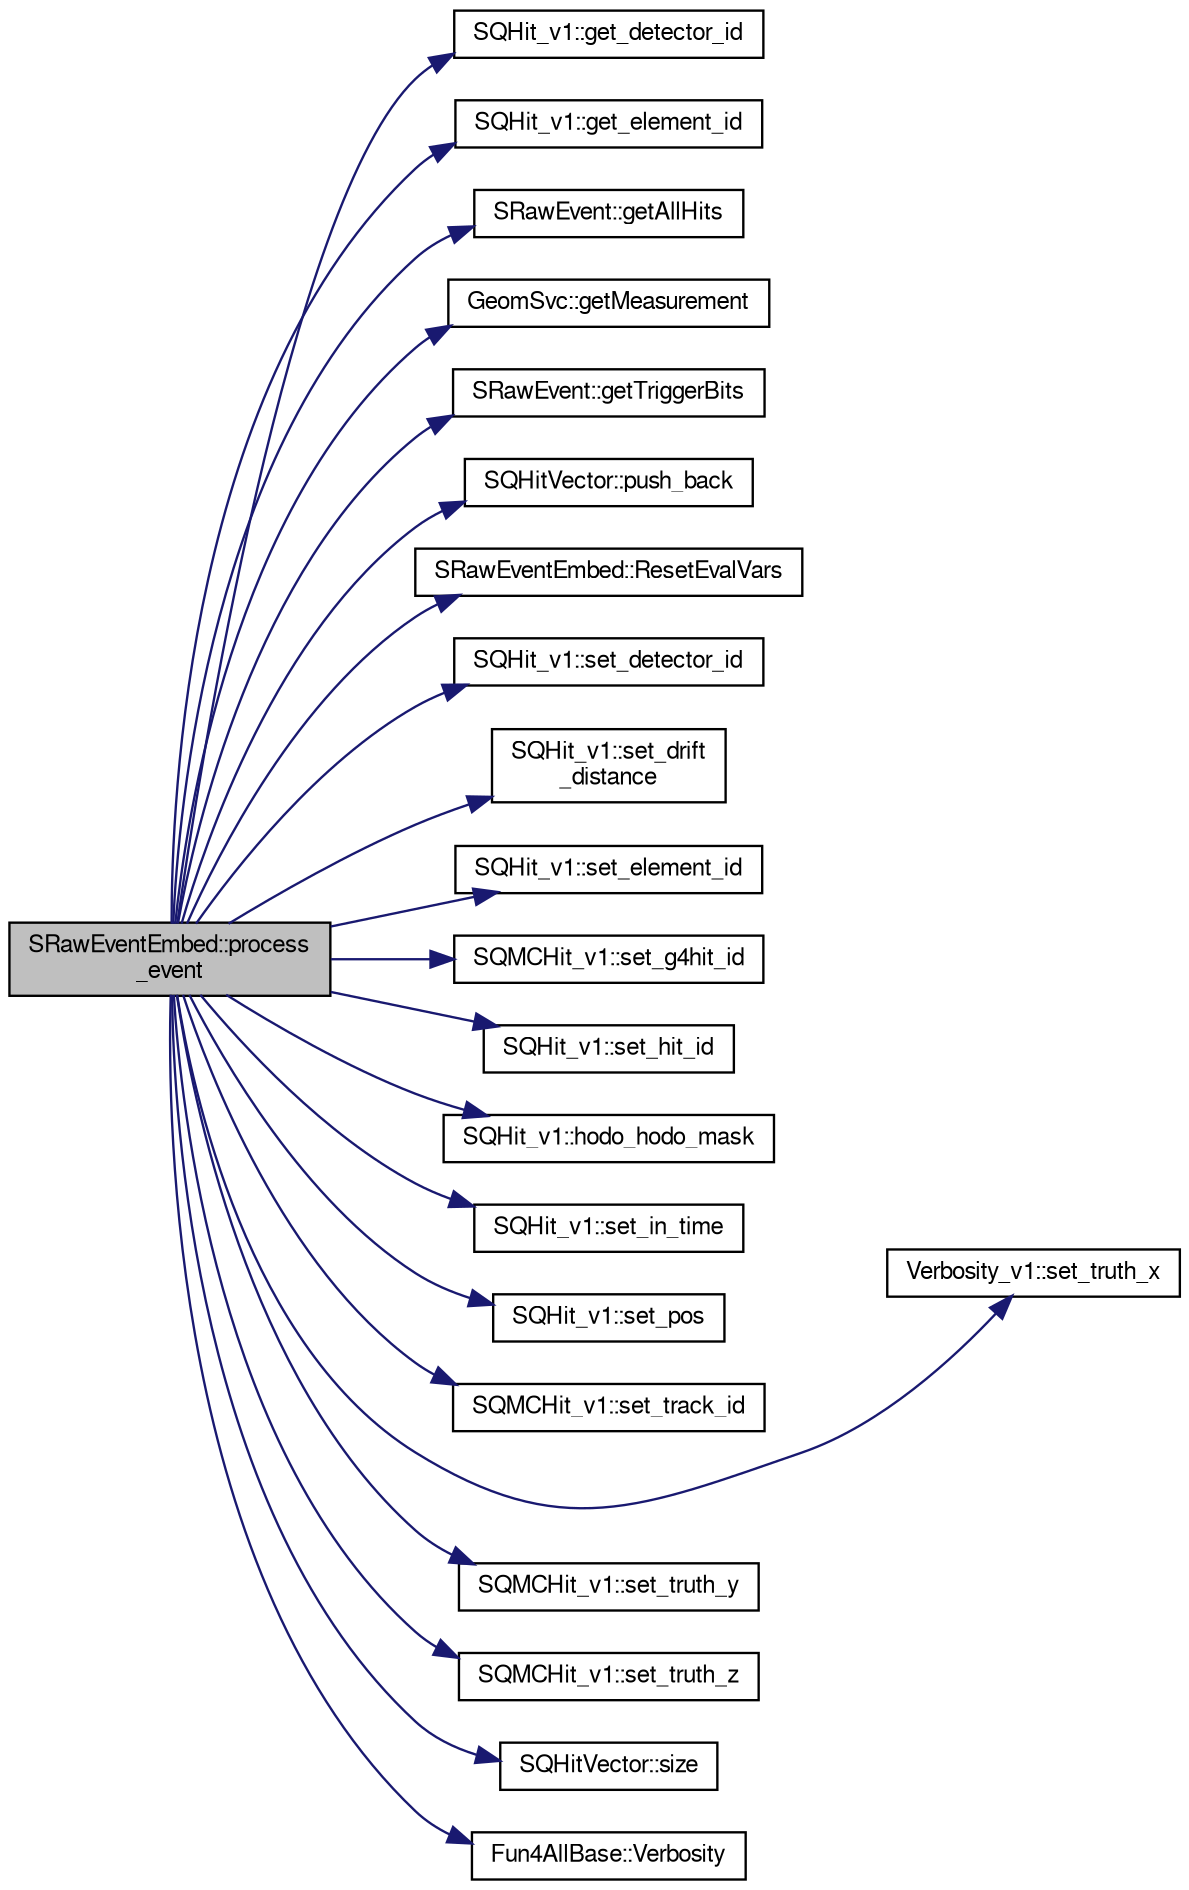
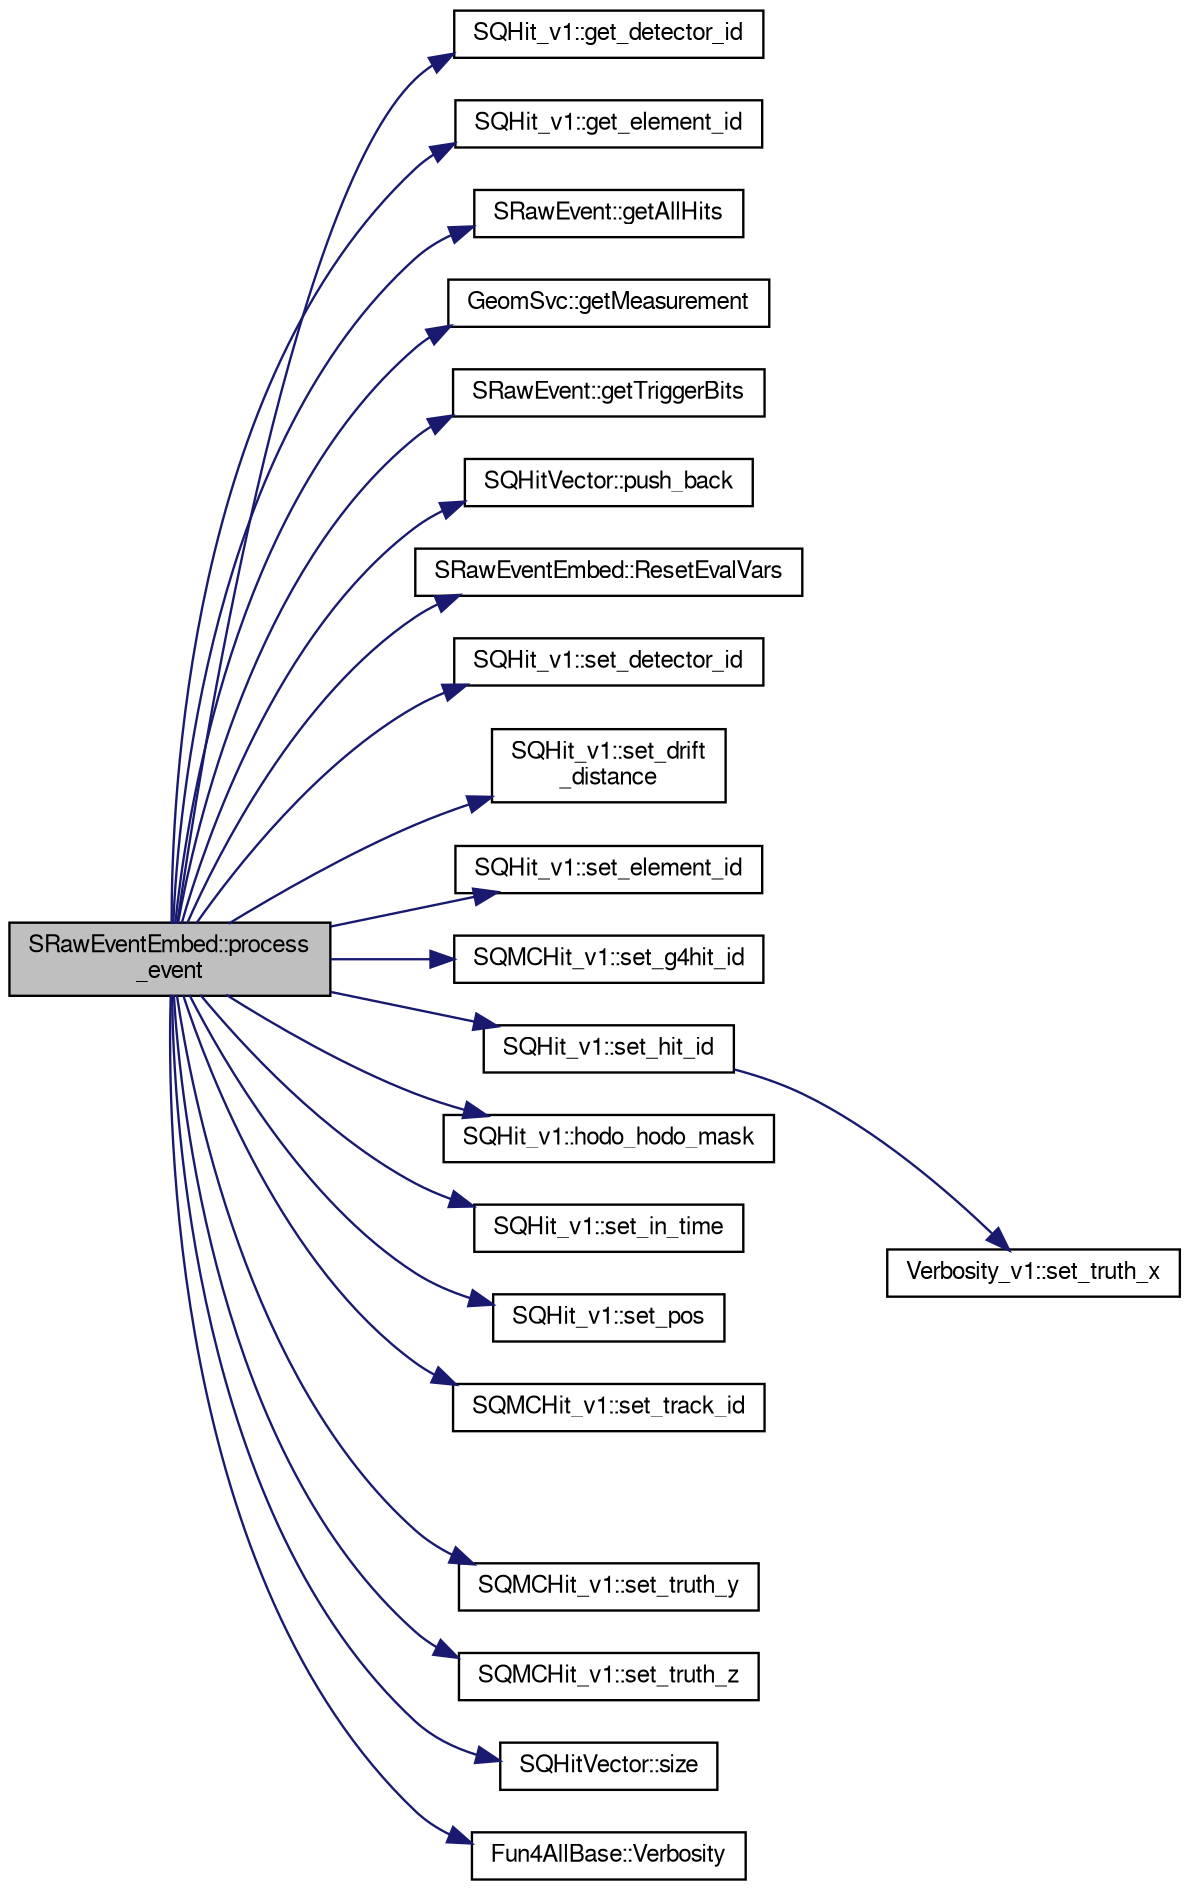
edge "SRawEventEmbed::process _event" -> "Verbosity_v1::set_truth_x": now "SQHit_v1::set_hit_id" -> "Verbosity_v1::set_truth_x"
